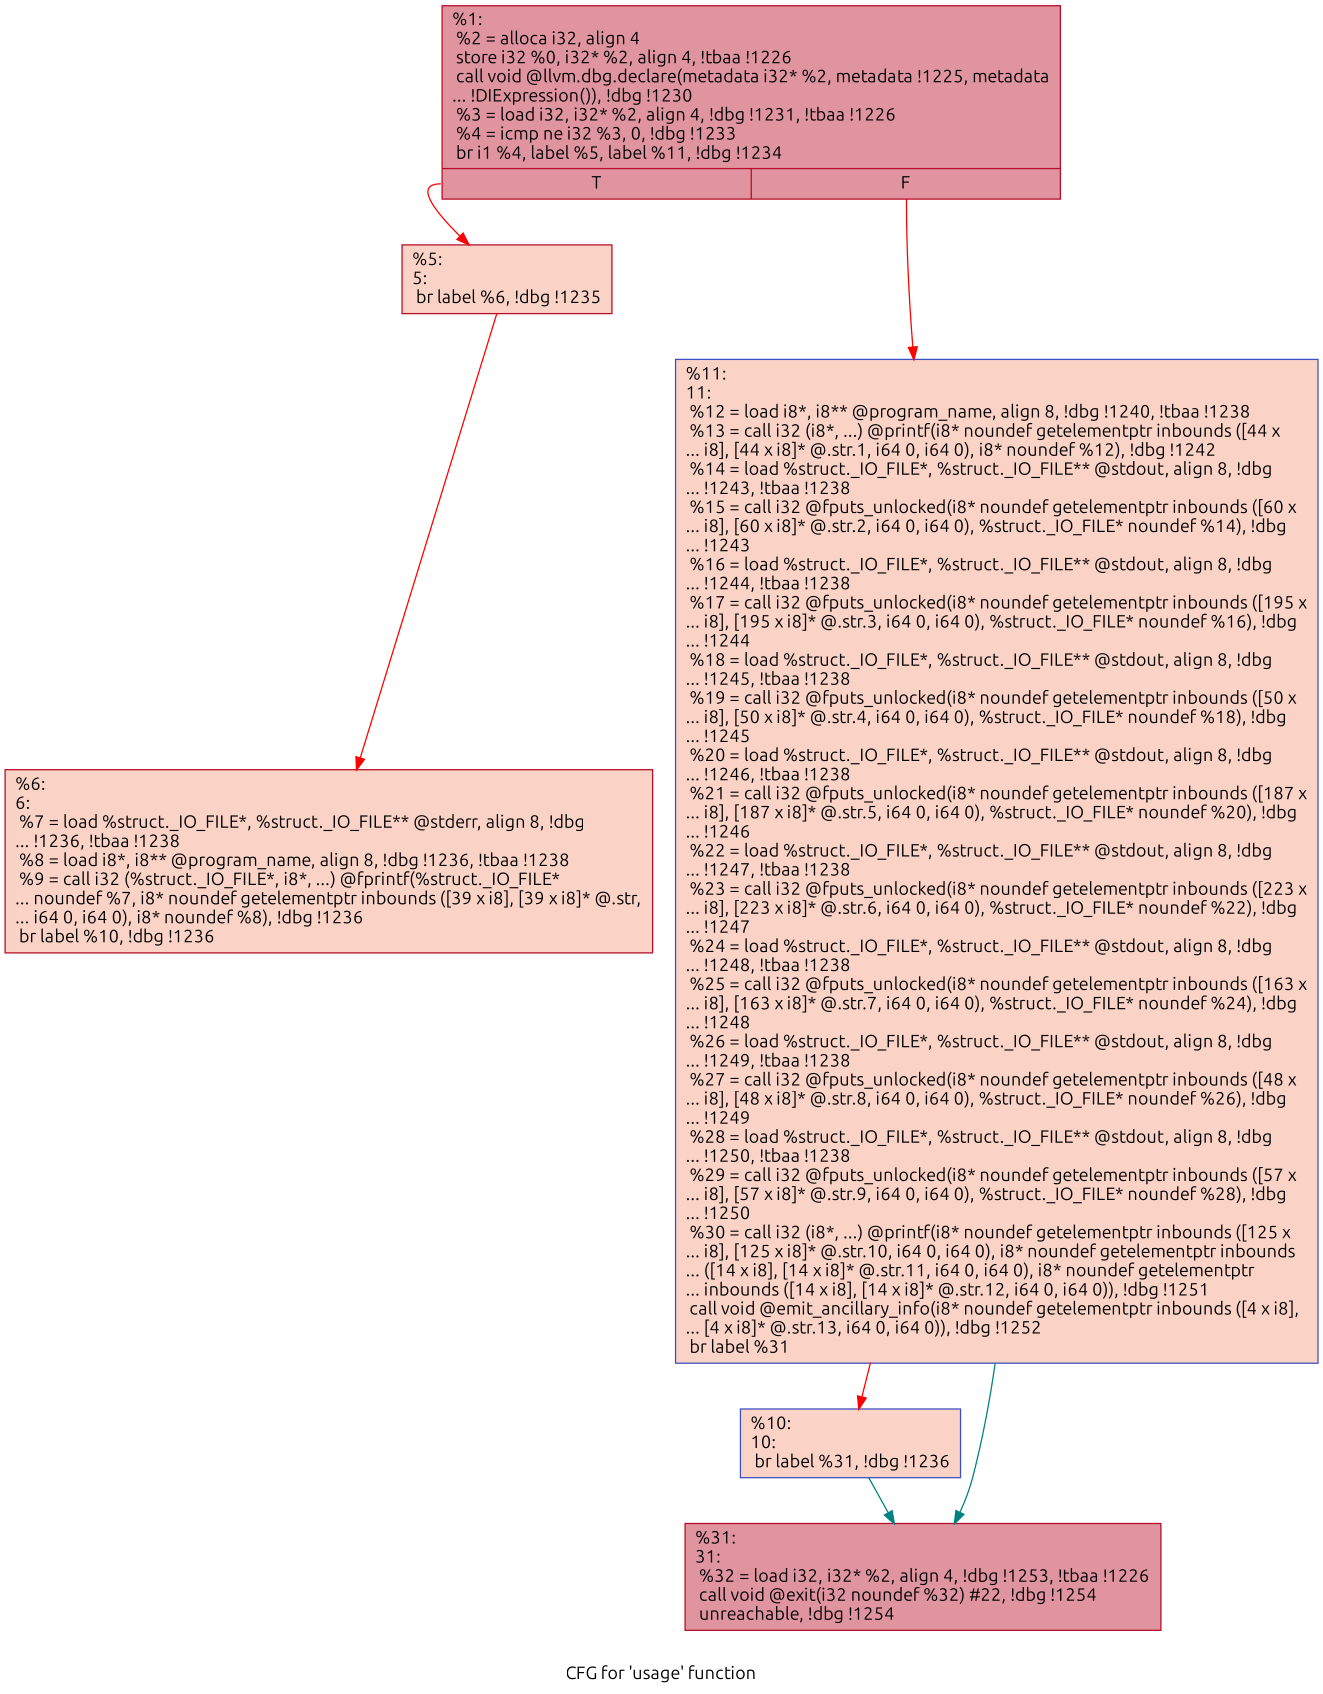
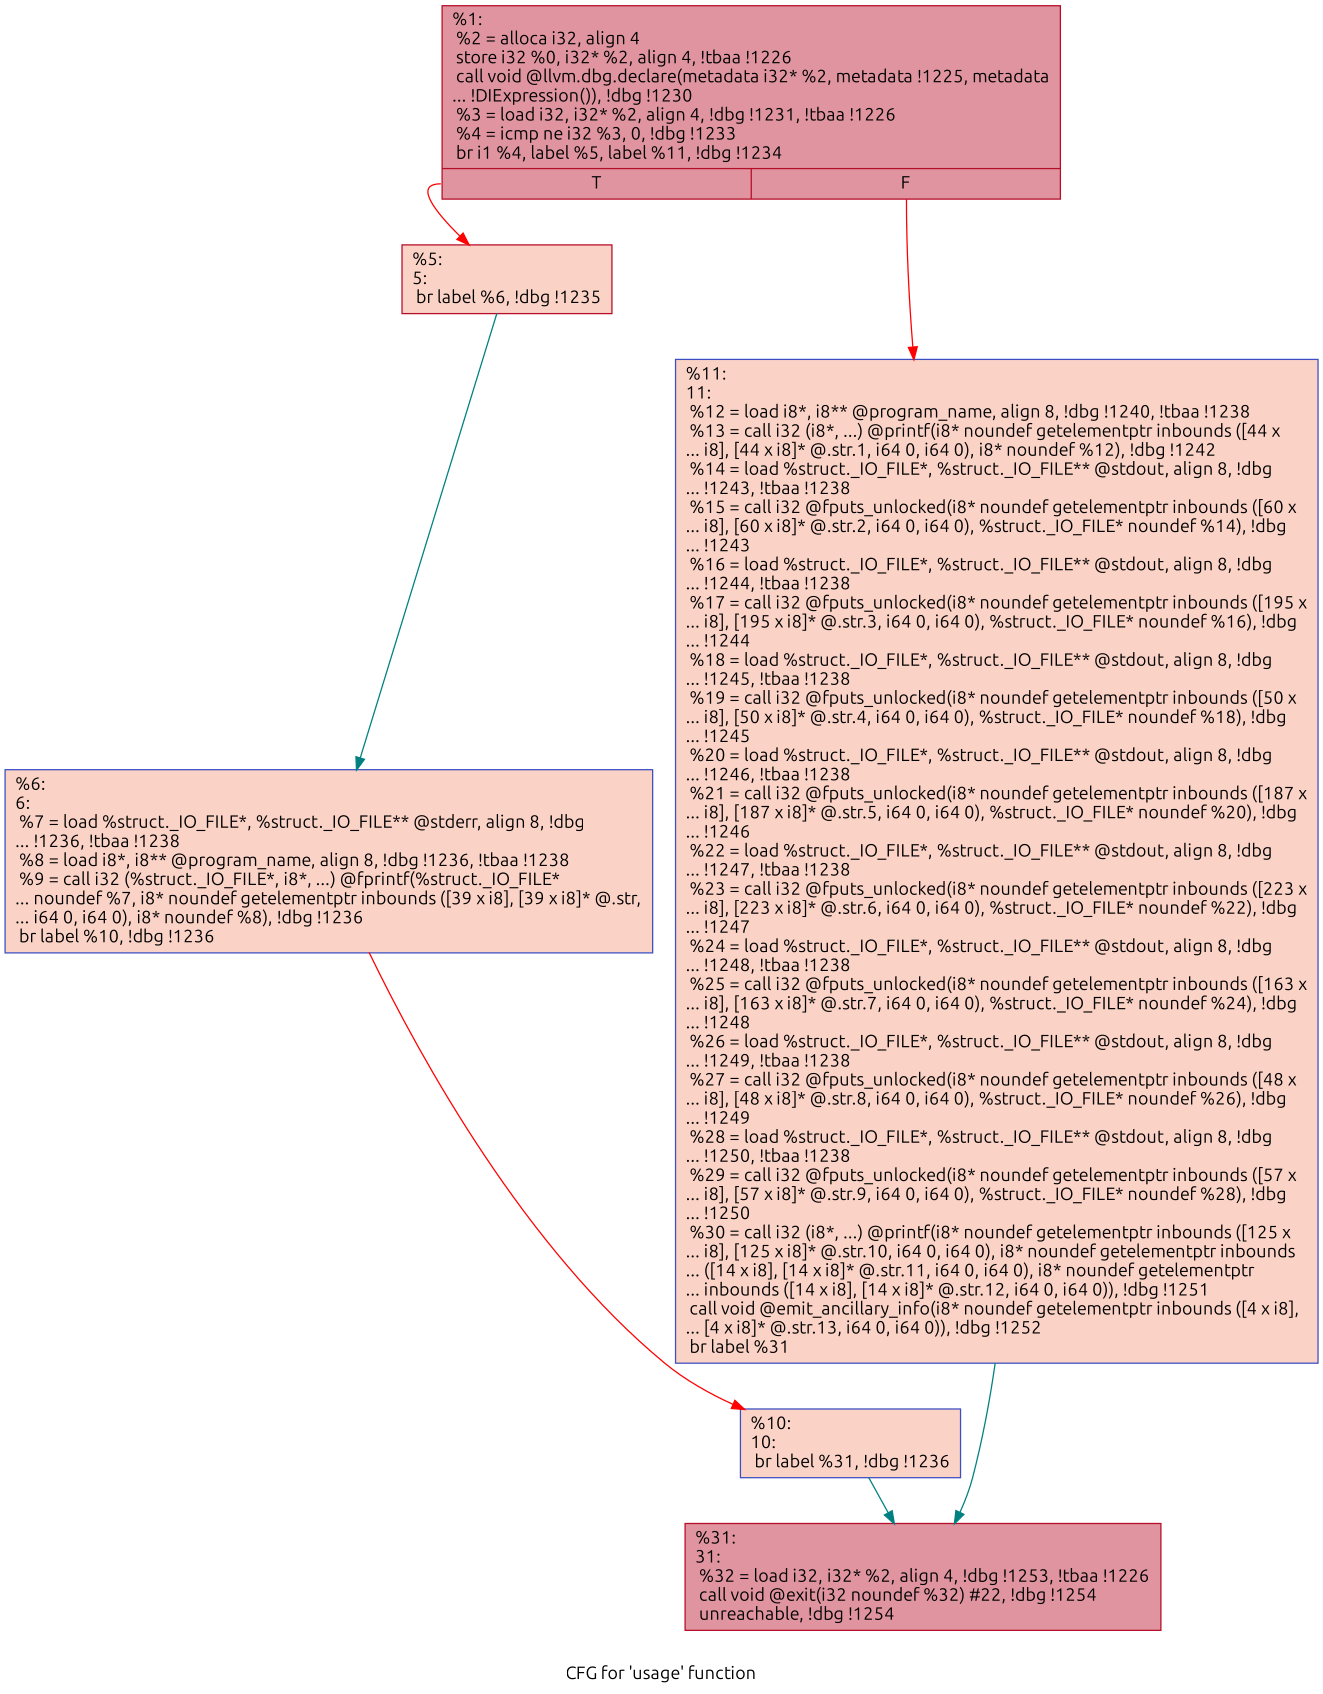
edge "%5:" -> "%6:": color red -> teal
node "%6:": color #b70d28ff -> #3d50c3ff
edge "%11:" -> "%10:": now "%6:" -> "%10:"
